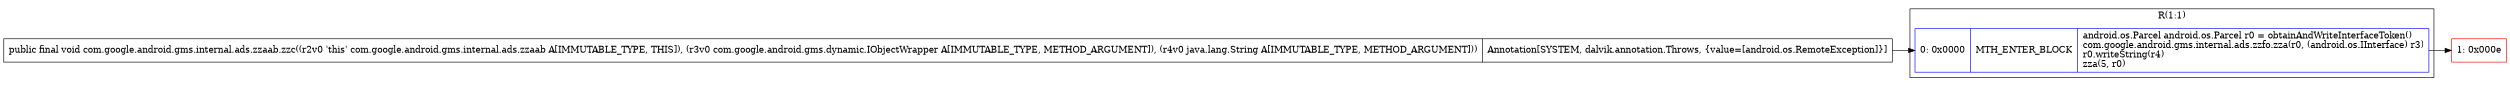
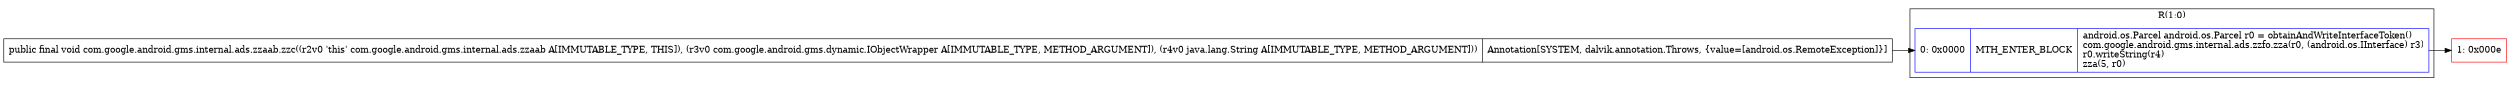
cluster "R(1:1)": label "R(1:1)" -> "R(1:0)"
